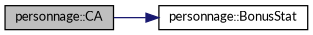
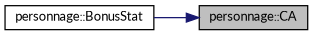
edge "personnage::CA" -> "personnage::BonusStat": reversed
